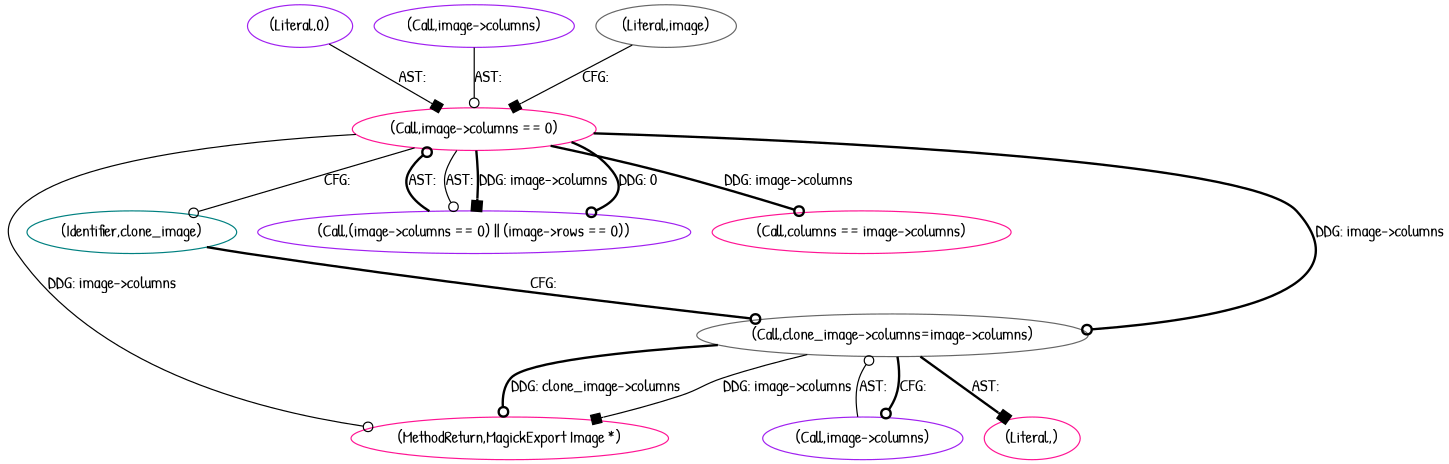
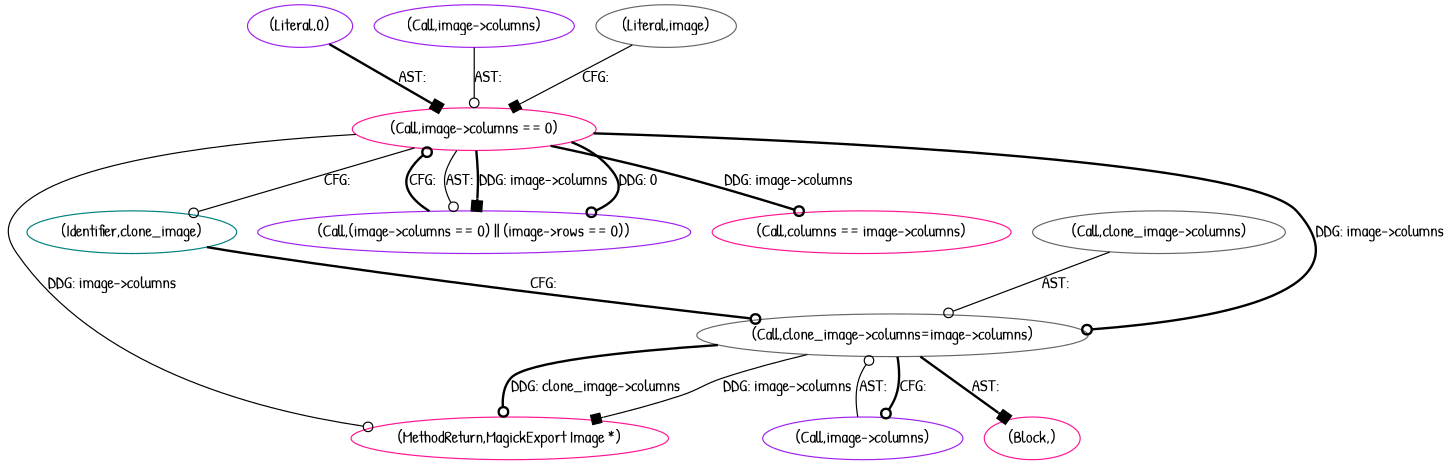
edge "(Literal,0)" -> "(Call,image->columns == 0)": style solid -> bold
edge "(Call,(image->columns == 0) || (image->rows == 0))" -> "(Call,image->columns == 0)": label "AST: " -> "CFG: "
node "(Call,clone_image->columns)": added
node "(Literal,)": label "(Literal,)" -> "(Block,)"
